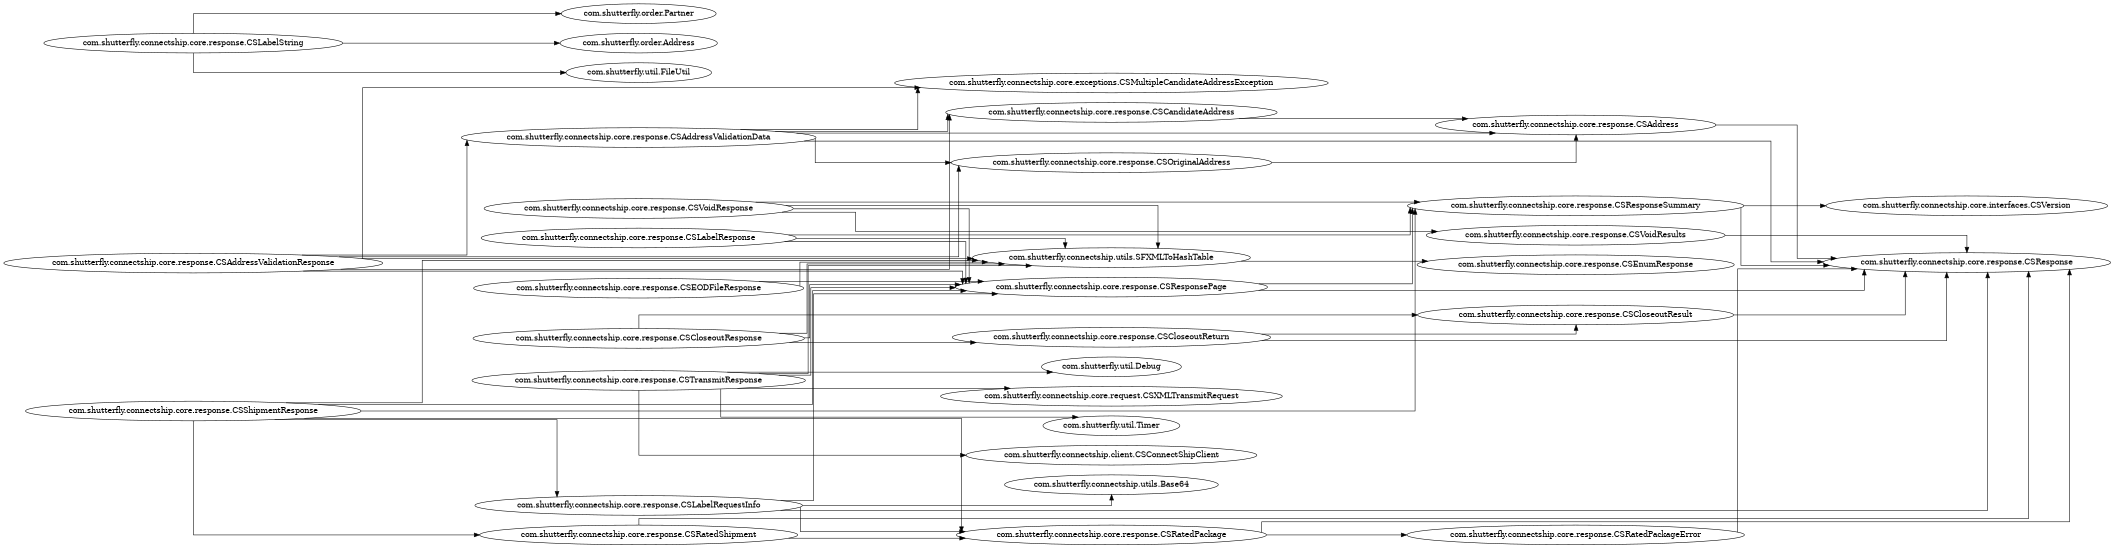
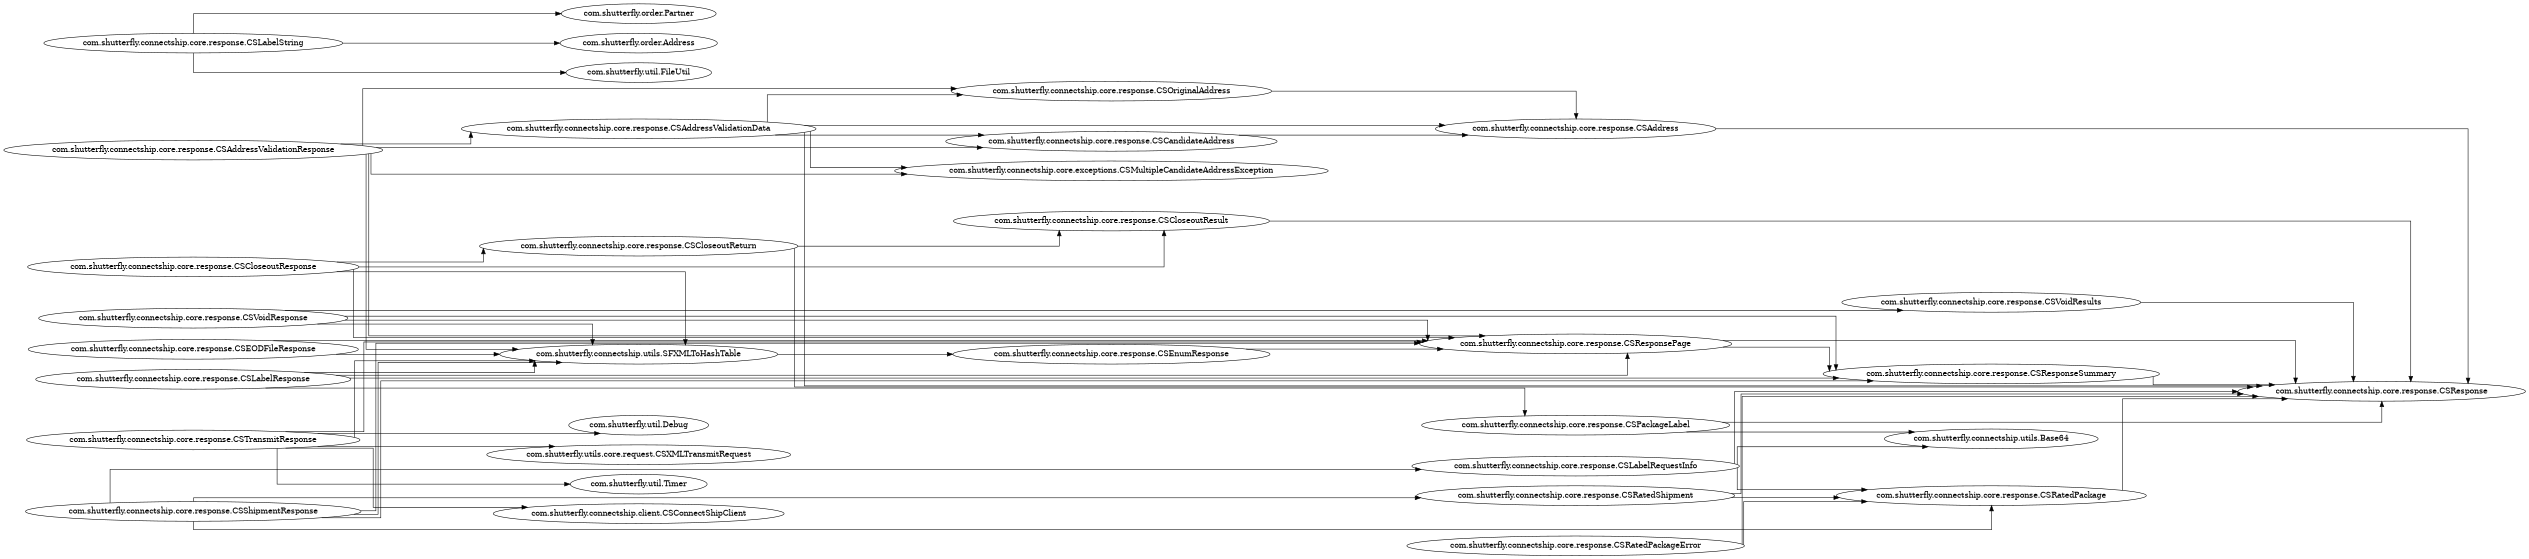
node "com.shutterfly.connectship.core.interfaces.CSVersion": removed
node "com.shutterfly.connectship.core.request.CSXMLTransmitRequest": label "com.shutterfly.connectship.core.request.CSXMLTransmitRequest" -> "com.shutterfly.utils.core.request.CSXMLTransmitRequest"
node "com.shutterfly.connectship.core.response.CSPackageLabel": added
edge "com.shutterfly.connectship.core.response.CSLabelRequestInfo" -> "com.shutterfly.connectship.core.response.CSResponsePage": now "com.shutterfly.connectship.core.response.CSEnumResponse" -> "com.shutterfly.connectship.core.response.CSResponsePage"
edge "com.shutterfly.connectship.core.response.CSRatedPackage" -> "com.shutterfly.connectship.core.response.CSRatedPackageError": reversed
